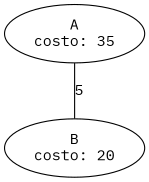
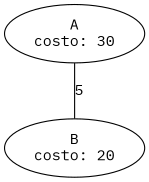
node "A costo: 35": label "A costo: 35" -> "A costo: 30"
